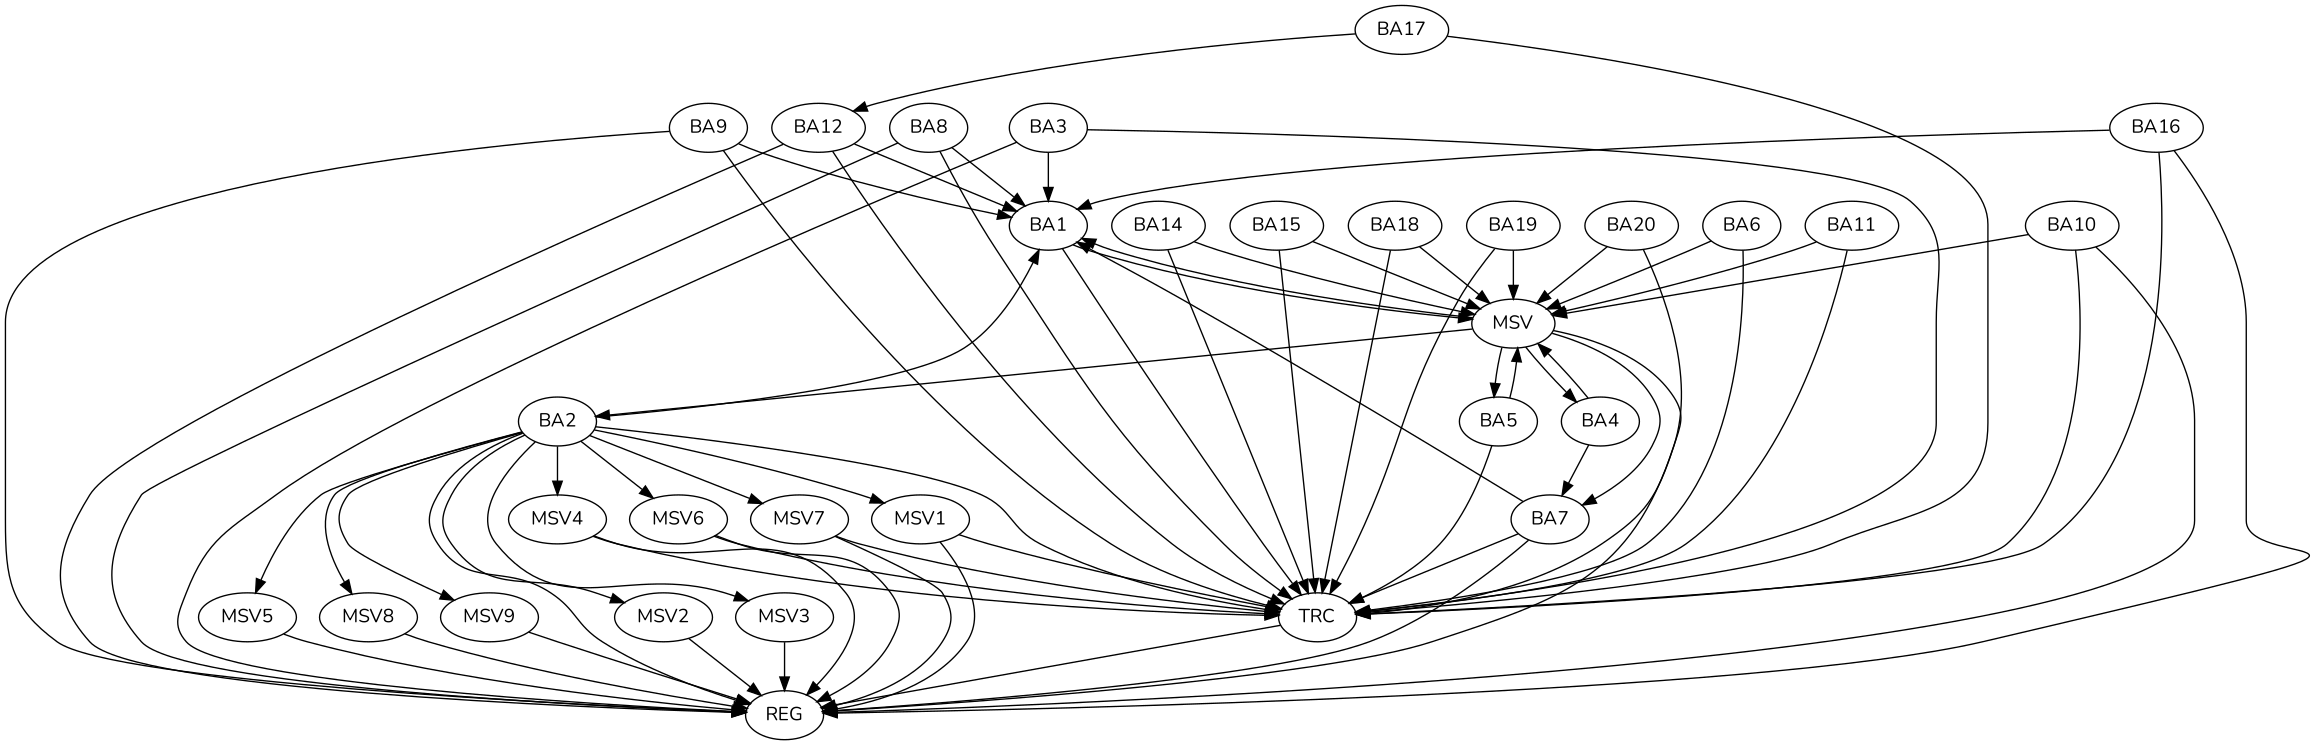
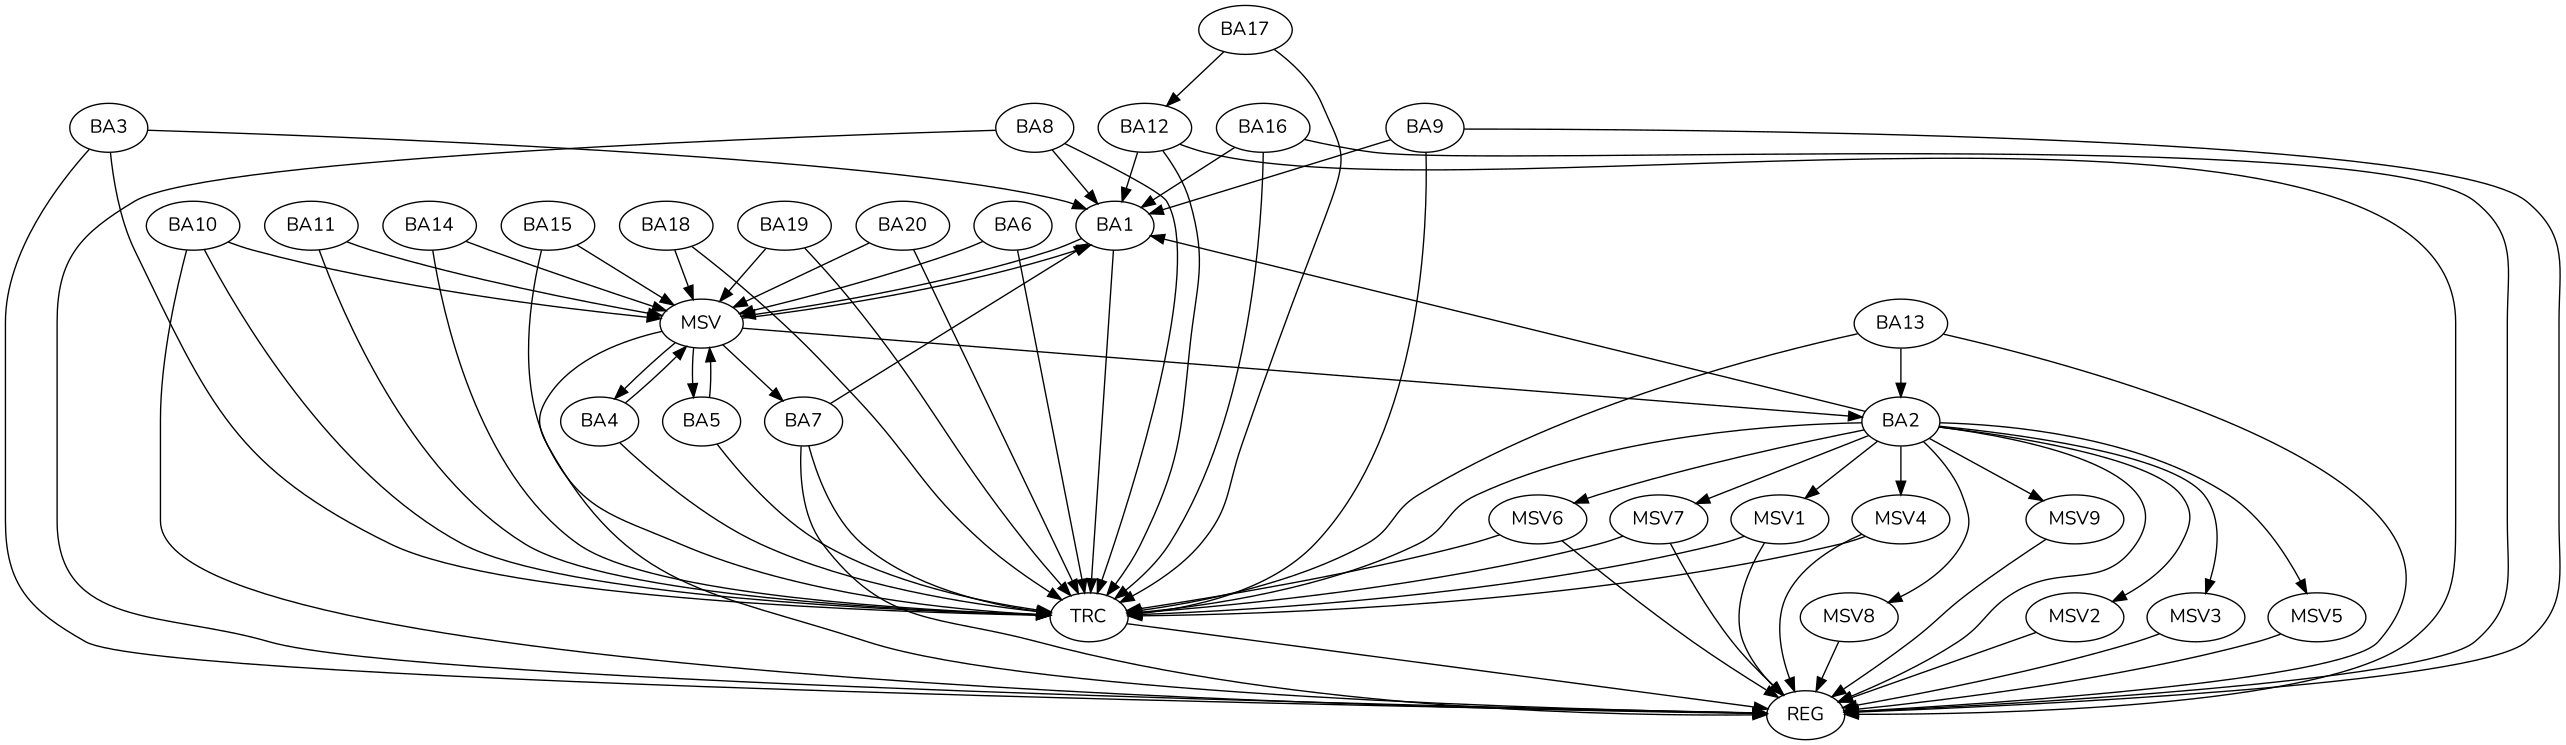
node "BA13": added
edge "BA4" -> "BA7": now "BA4" -> "TRC"
